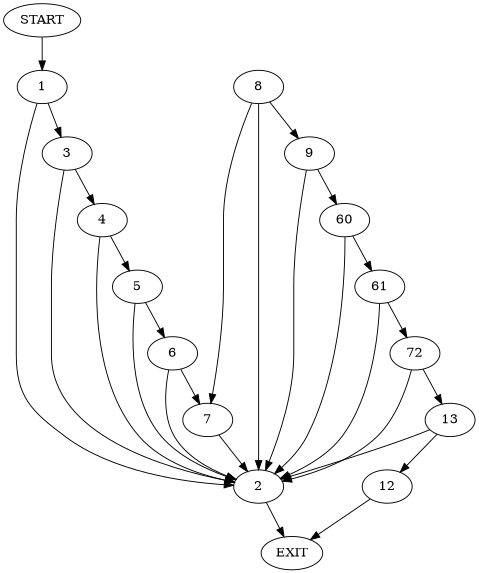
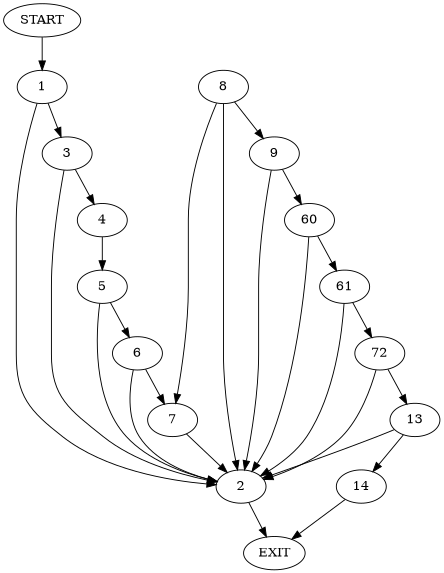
edge "4" -> "2": removed
node "12": label "12" -> "14"
